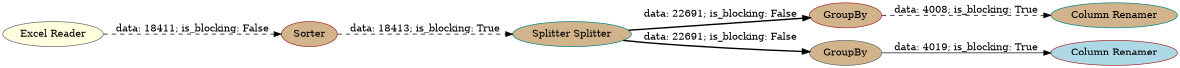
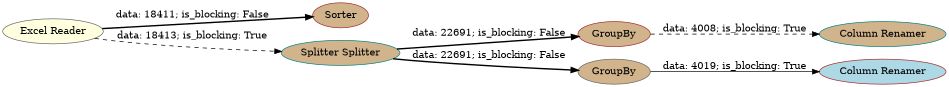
edge "Excel Reader" -> "Sorter": style dashed -> bold
edge "Sorter" -> "Splitter Splitter": now "Excel Reader" -> "Splitter Splitter"
